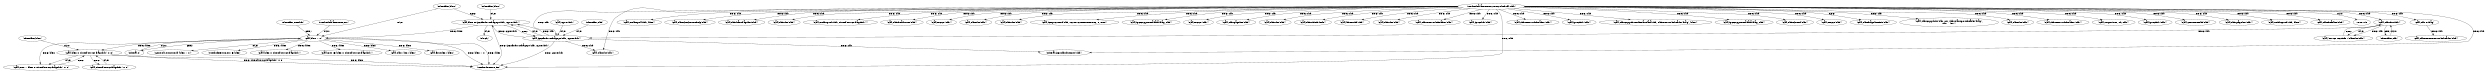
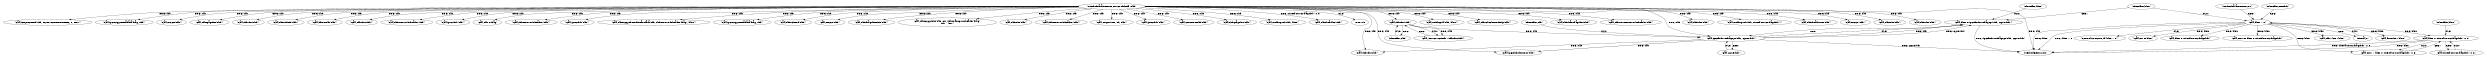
edge "(MethodParameterIn,struct sk_buff *skb)" -> "(Call,skb_frag_list_init(skb))": label "CFG: " -> "DDG: skb"
edge "(MethodParameterIn,struct sk_buff *skb)" -> "(Call,skb_headlen(skb))": label "DDG: skb" -> "DDG: sizeof(struct frag_hdr) + 8"
node "(Call,skb_shinfo(info))": label "(Call,skb_shinfo(info))" -> "(Call,skb_shinfo(skb))"
edge "(Call,skb = frag)" -> "(Call,skb_reset_network_header(skb))": now "(MethodParameterIn,struct sk_buff *skb)" -> "(Call,skb_reset_network_header(skb))"
edge "(MethodParameterIn,err)" -> "(Call,hlen < 0)": label "AST: " -> "CFG: "
edge "(Call,hlen = ip6_find_1stfragopt(skb, &prevhdr))" -> "(Call,hlen < 0)": removed, label "DDG: hlen"
node "(Block,)": removed
edge "(Call,ip6_find_1stfragopt(skb, &prevhdr))" -> "(Call,&prevhdr)": added, label "CFG:"
node "(MethodReturn,err = hlen)": label "(MethodReturn,err = hlen)" -> "(Call,err = hlen)"
node "(Literal,ip6_skb_dst_mtu(skb))": label "(Literal,ip6_skb_dst_mtu(skb))" -> "(Call,ip6_skb_dst_mtu(skb))"
